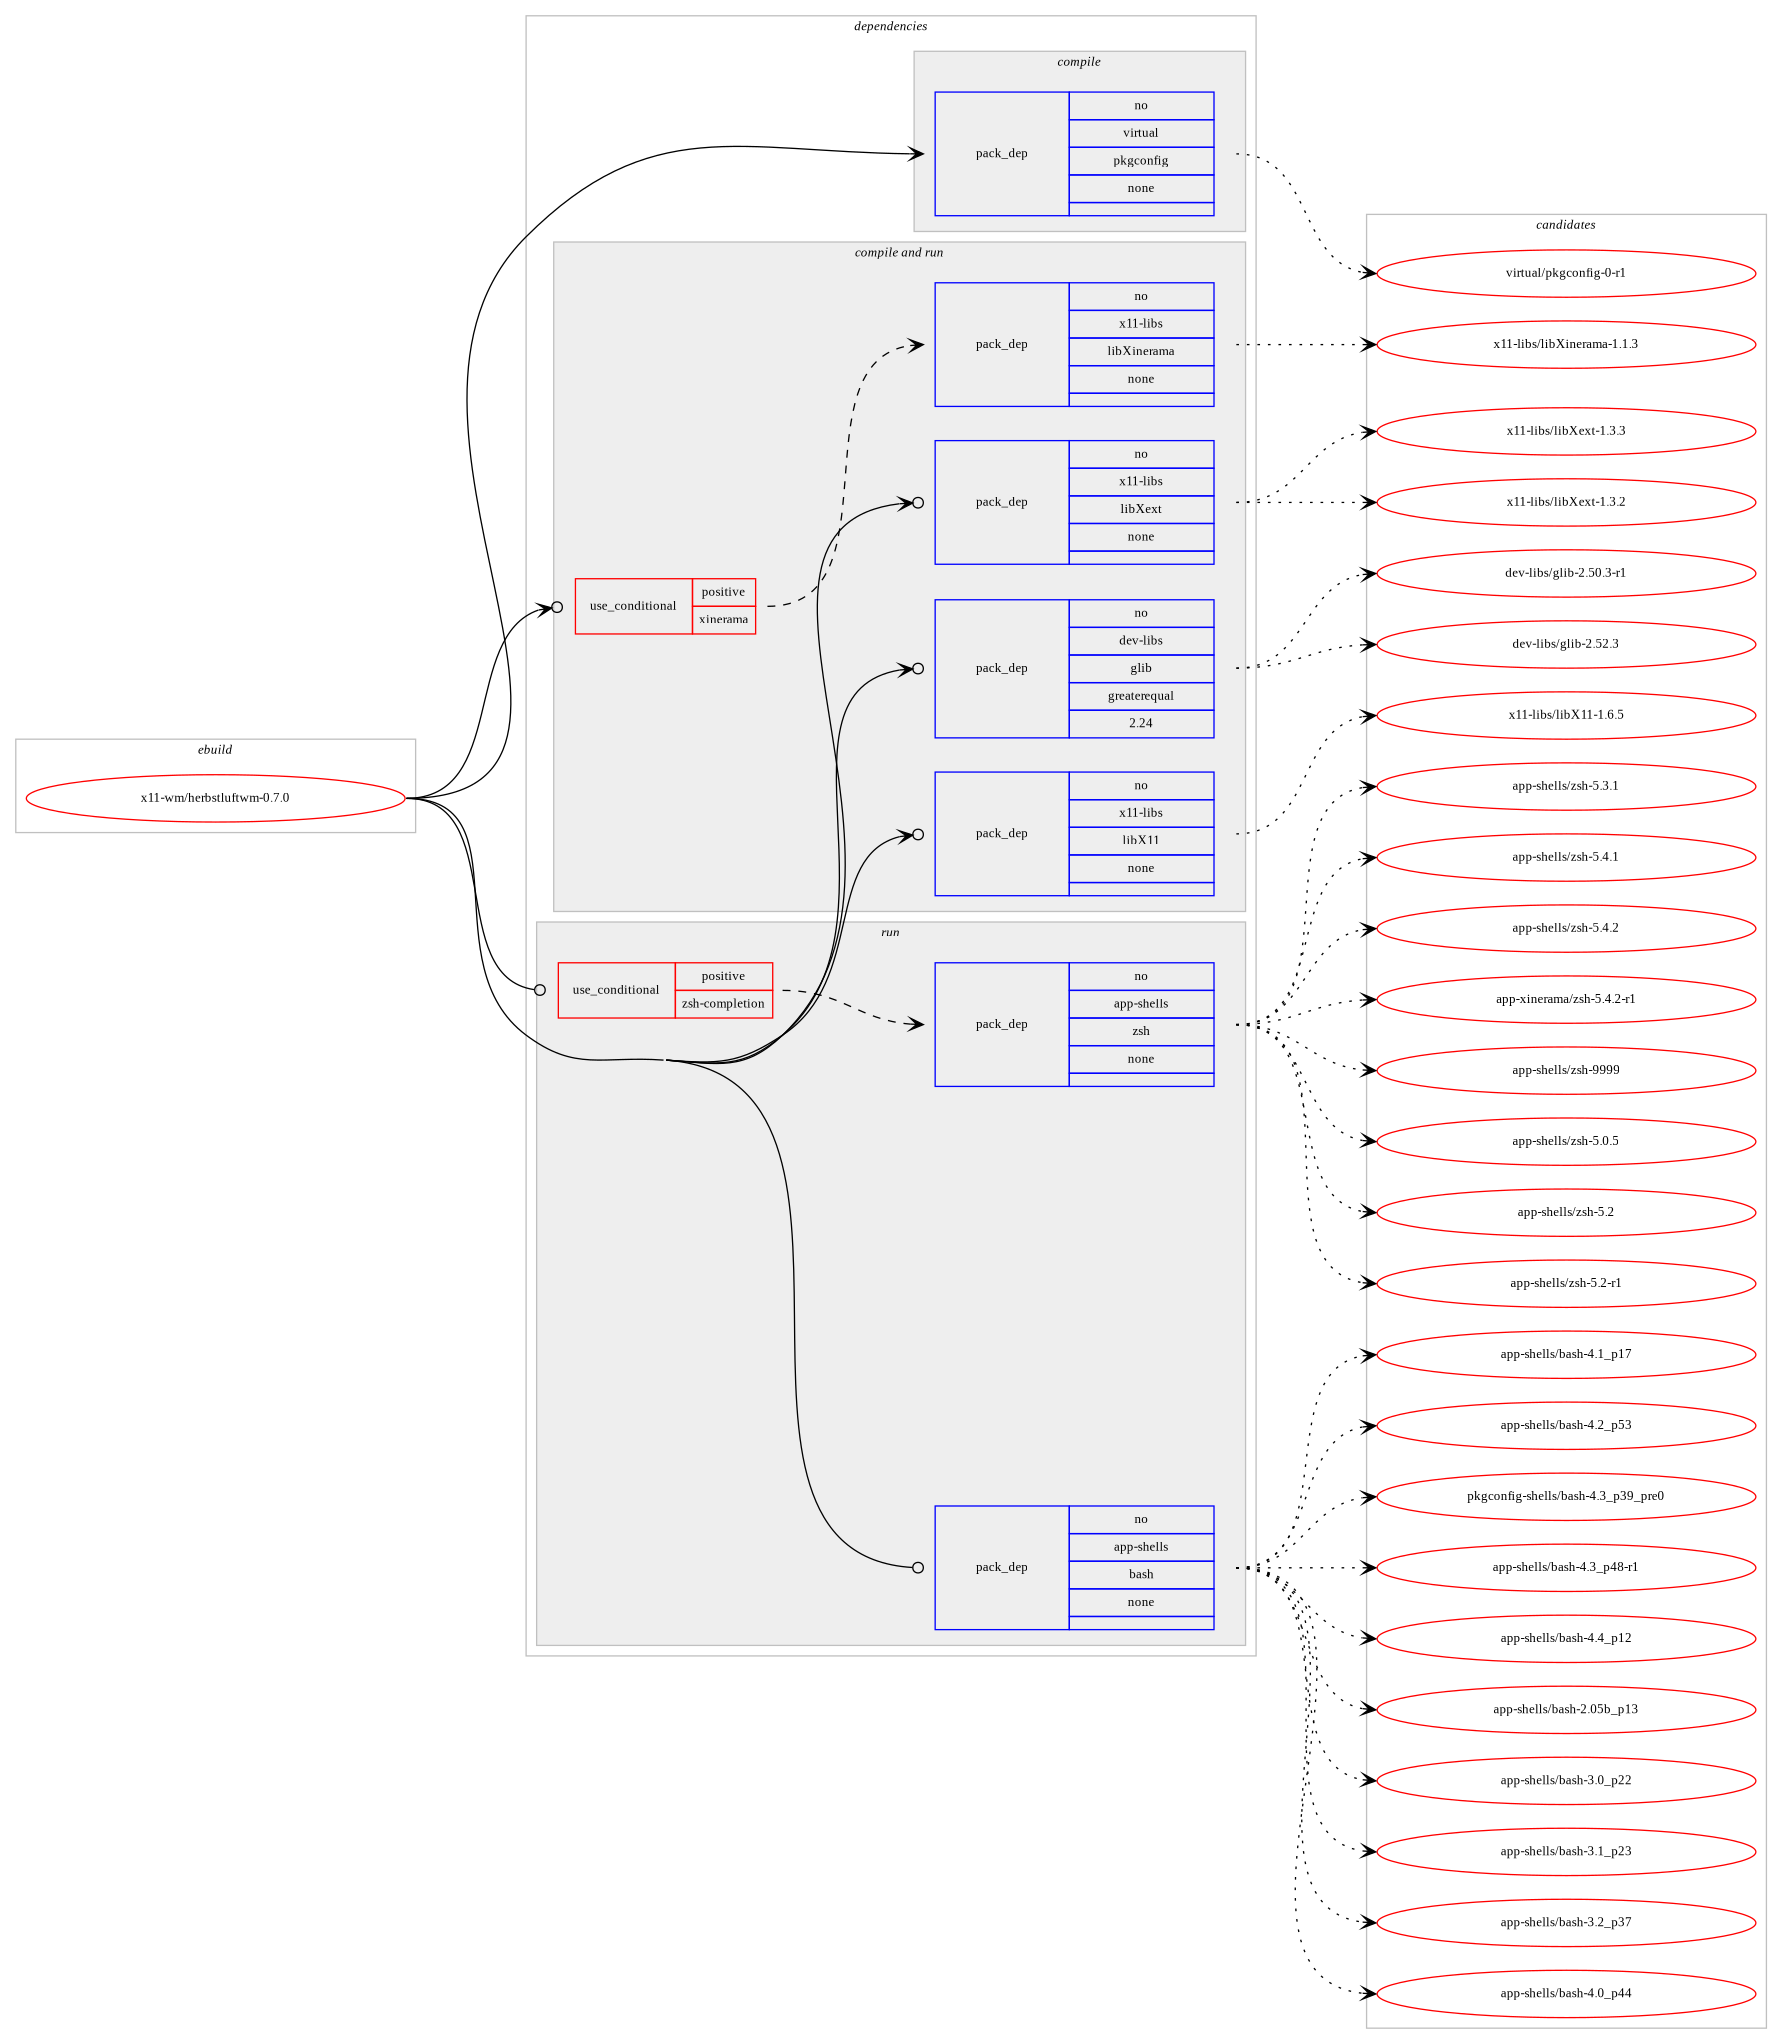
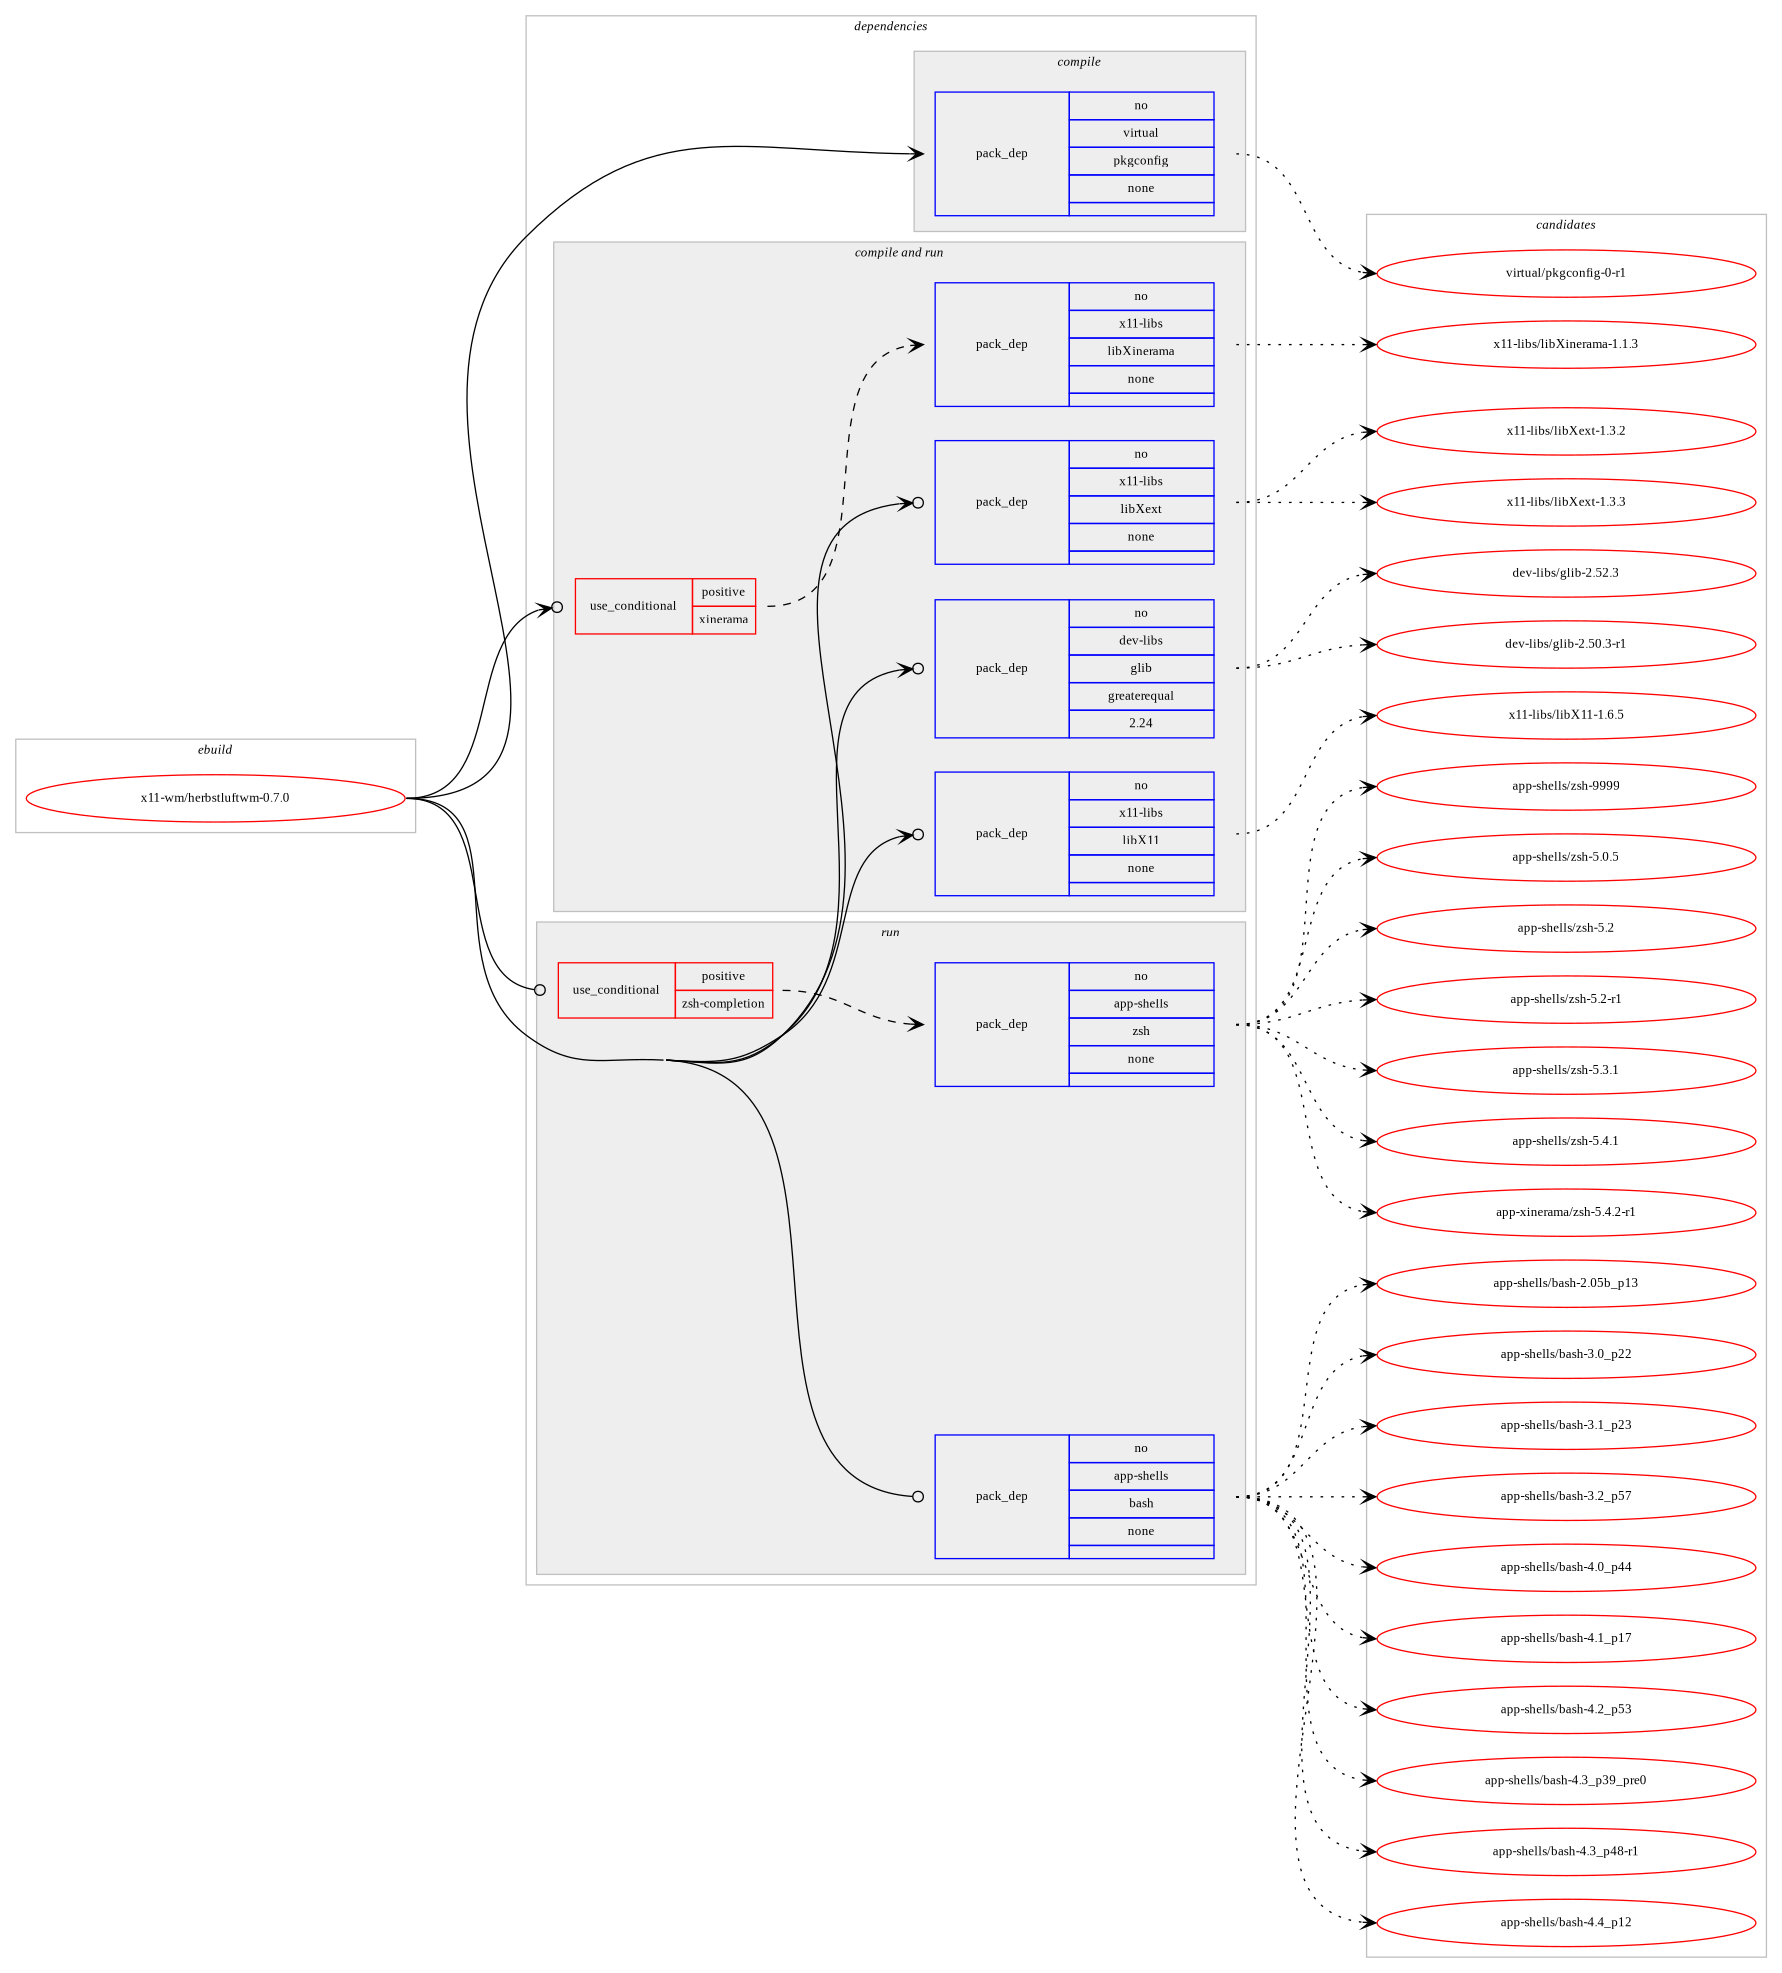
node "app-shells/zsh-5.4.2": removed
node "pkgconfig-shells/bash-4.3_p39_pre0": label "pkgconfig-shells/bash-4.3_p39_pre0" -> "app-shells/bash-4.3_p39_pre0"
node "app-shells/bash-3.2_p37": label "app-shells/bash-3.2_p37" -> "app-shells/bash-3.2_p57"
